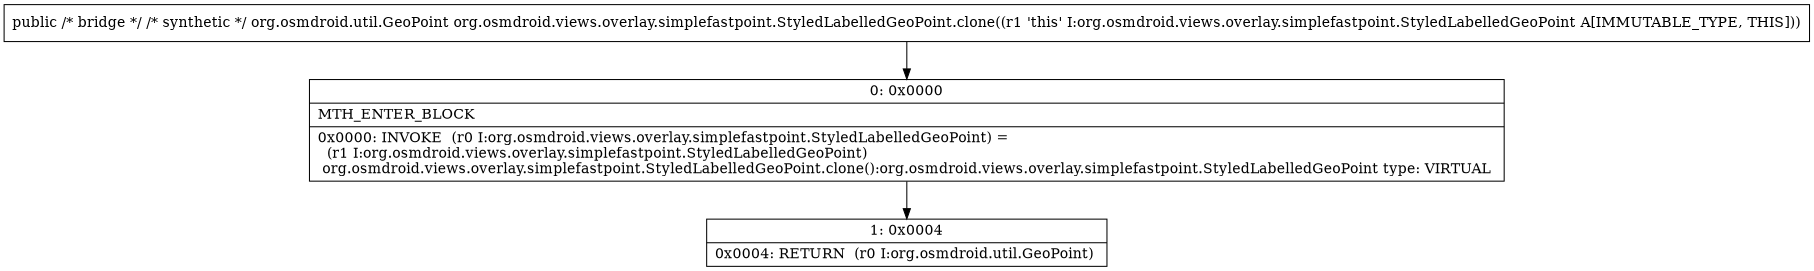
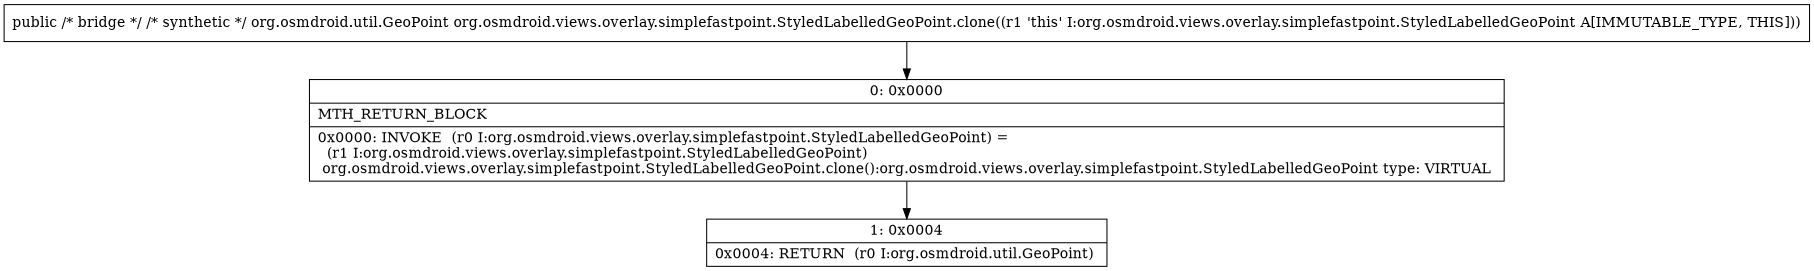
node "0: 0x0000": text "MTH_ENTER_BLOCK" -> "MTH_RETURN_BLOCK"
